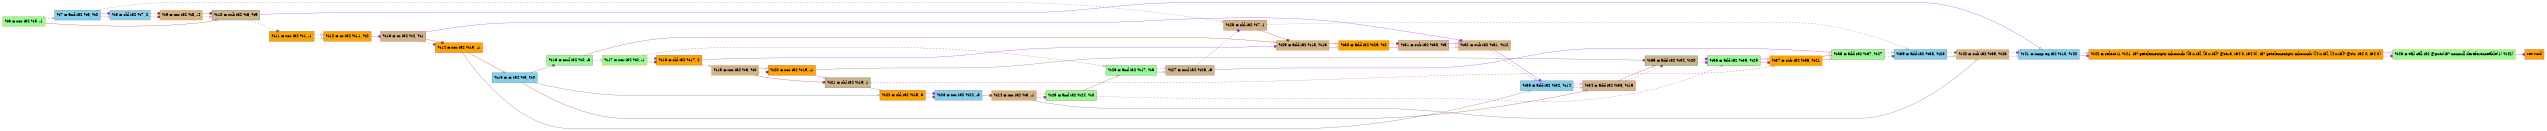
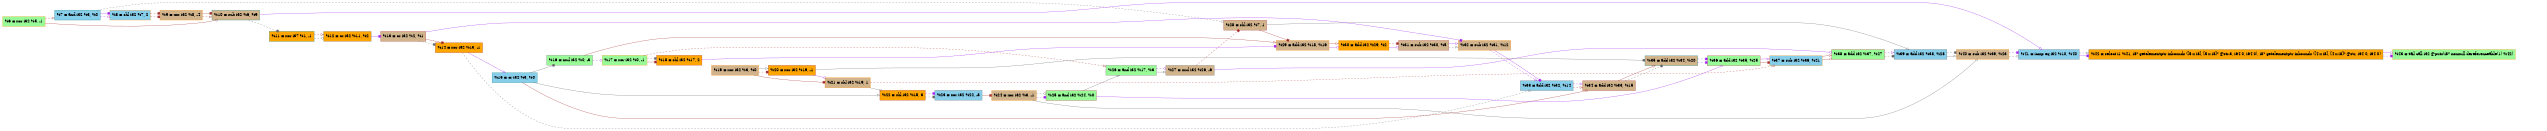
edge "%28 = shl i32 %7, 1" -> "%39 = add i32 %38, %28": style dashed -> solid
node "%11 = xor i32 %1, -1": label "%11 = xor i32 %1, -1" -> "%11 = xor i37 %1, -1"
edge "%27 = mul i32 %26, -6" -> "%28 = shl i32 %7, 1": color purple -> brown
node "ret void": removed
node "%37 = sub i32 %36, %21": fillcolor orange -> skyblue
edge "%14 = xor i32 %13, -1" -> "%15 = or i32 %3, %0": color brown -> purple
edge "%18 = shl i32 %17, 2" -> "%19 = xor i32 %3, %0": removed
node "%21 = shl i32 %19, 1": color teal -> darkorange
edge "%25 = and i32 %24, %0" -> "%36 = add i32 %35, %25": style dashed -> solid
edge "%14 = xor i32 %13, -1" -> "%33 = add i32 %32, %14": style solid -> dashed
